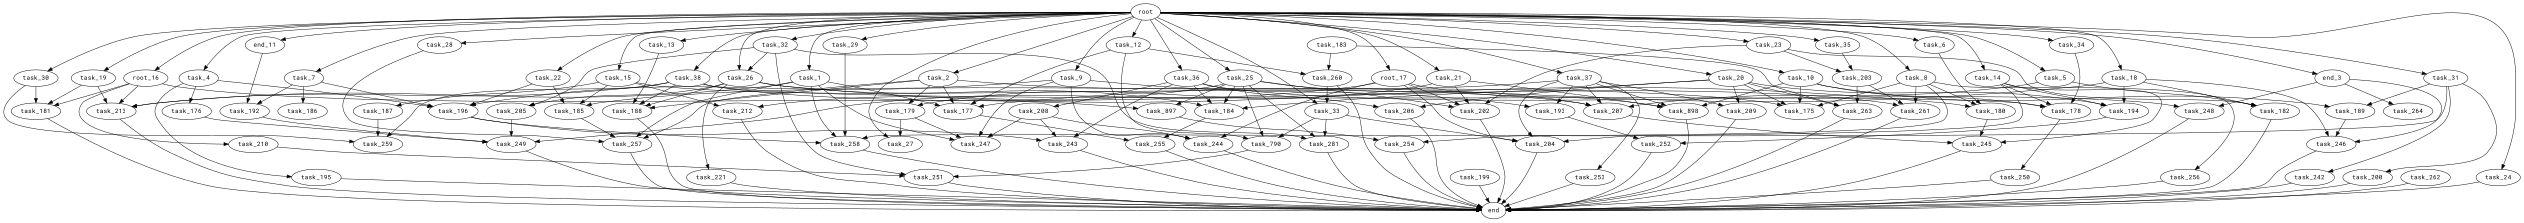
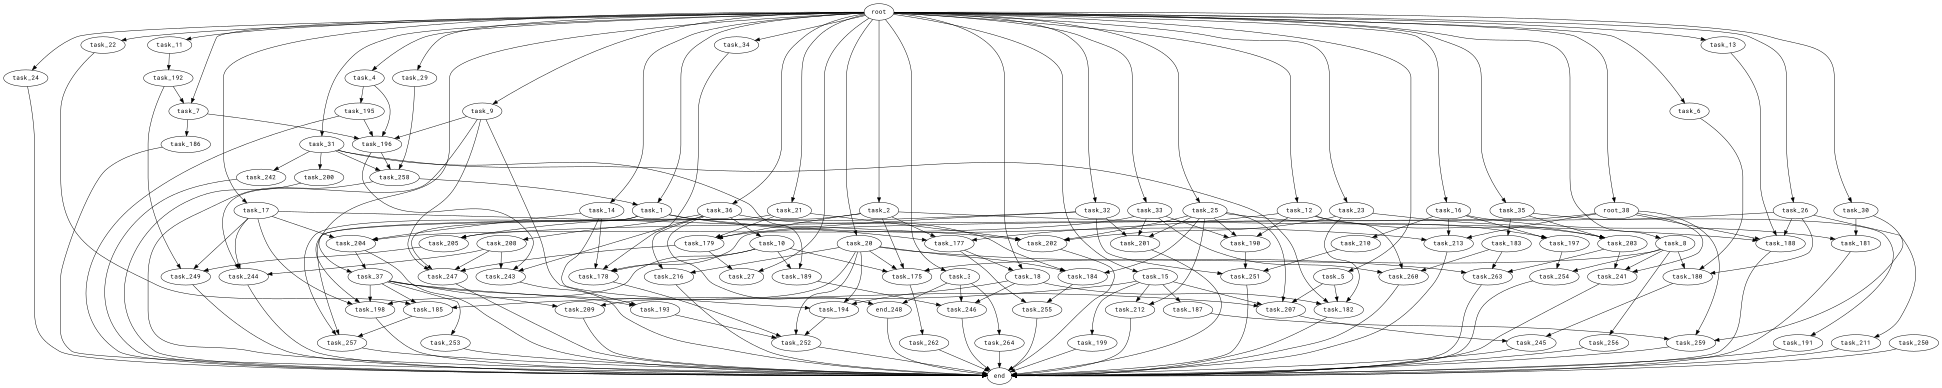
edge "root" -> "task_10": now "task_36" -> "task_10"
node "end_11": label "end_11" -> "task_11"
node "task_28": removed
edge "task_32" -> "task_26": now "task_32" -> "task_179"
node "task_19": removed
node "root_16": label "root_16" -> "task_16"
node "task_38": label "task_38" -> "root_38"
node "root_17": label "root_17" -> "task_17"
node "end_3": label "end_3" -> "task_3"
edge "task_7" -> "task_192": reversed
edge "task_26" -> "task_184": removed
edge "task_260" -> "task_33": reversed
edge "task_22" -> "task_196": now "task_195" -> "task_196"
edge "task_18" -> "task_177": reversed
edge "task_37" -> "task_204": reversed
node "task_176": removed
node "task_897": label "task_897" -> "task_197"
node "task_206": label "task_206" -> "task_216"
node "task_898": label "task_898" -> "task_198"
node "task_261": label "task_261" -> "task_241"
node "task_248": label "task_248" -> "end_248"
edge "task_14" -> "task_245": removed
edge "task_1" -> "task_258": reversed
edge "task_178" -> "task_250": now "task_178" -> "task_252"
node "task_790": label "task_790" -> "task_190"
node "task_281": label "task_281" -> "task_201"
edge "task_31" -> "task_182": added
node "task_221": label "task_221" -> "task_211"
edge "task_35" -> "task_183": added
edge "task_12" -> "task_203": added
edge "task_20" -> "task_252": added
edge "task_15" -> "task_199": added
edge "task_175" -> "task_262": added
node "task_191": added
edge "task_247" -> "end": added
edge "task_264" -> "end": added
edge "task_259" -> "end": added
edge "task_186" -> "end": added
